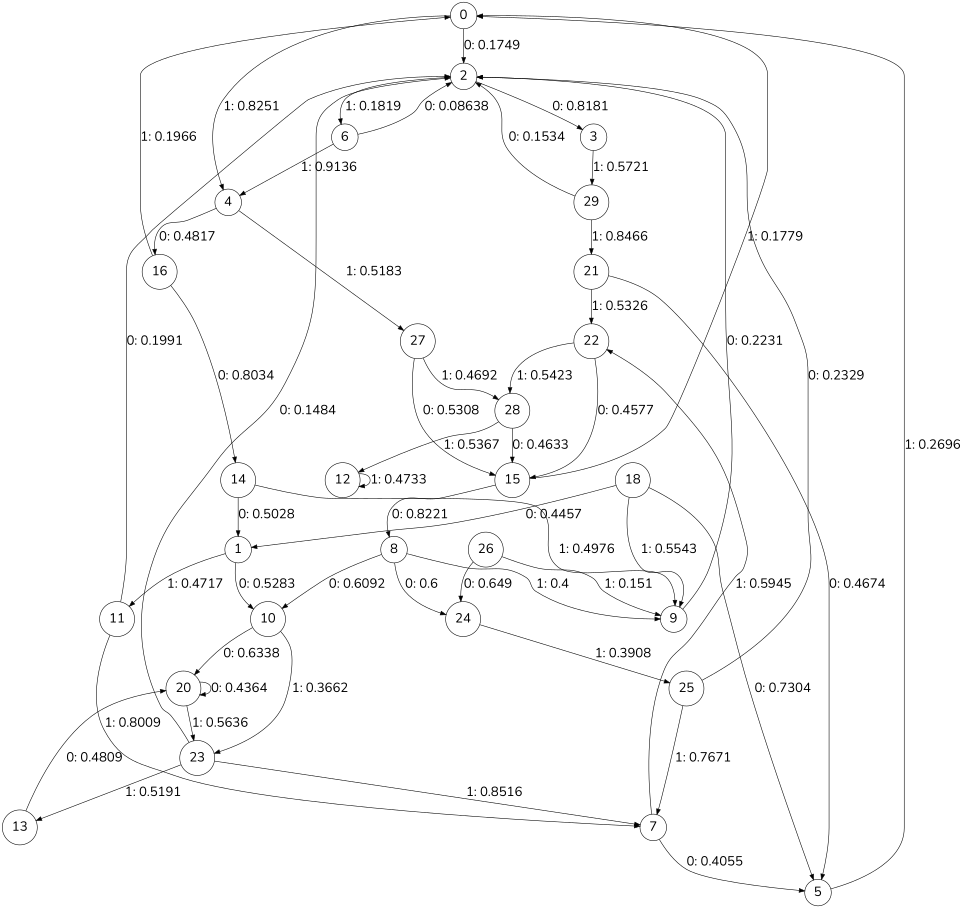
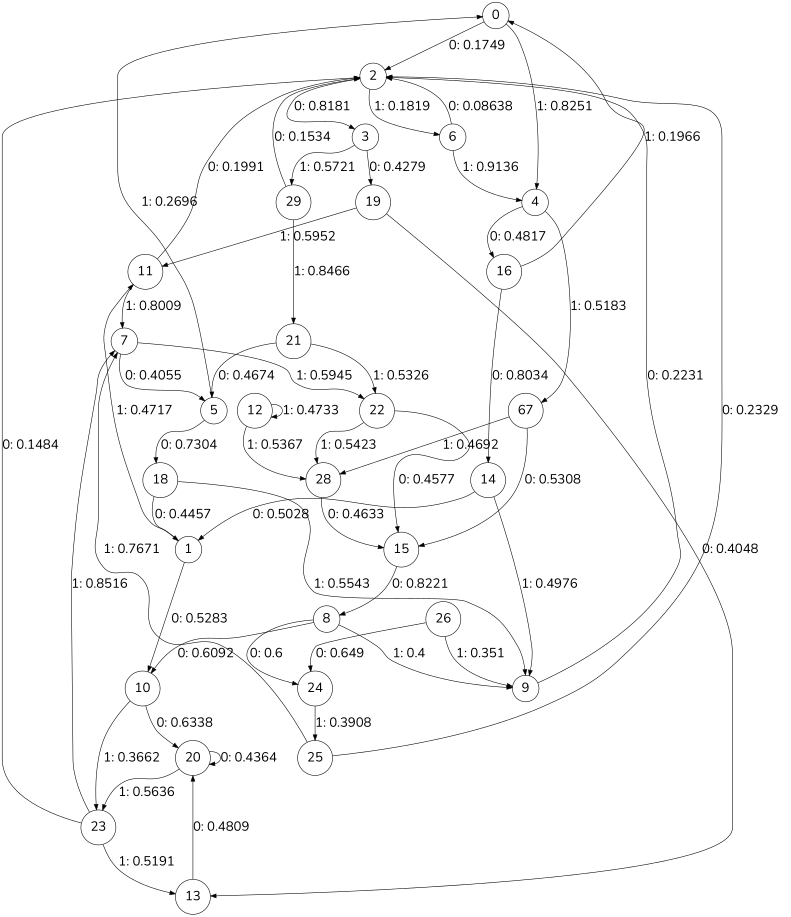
edge "15" -> "0": removed, label "1: 0.1779"
node "19": added
node "27": label "27" -> "67"
edge "28" -> "12": reversed
edge "26" -> "9": label "1: 0.151    " -> "1: 0.351    "
edge "18" -> "5": reversed
